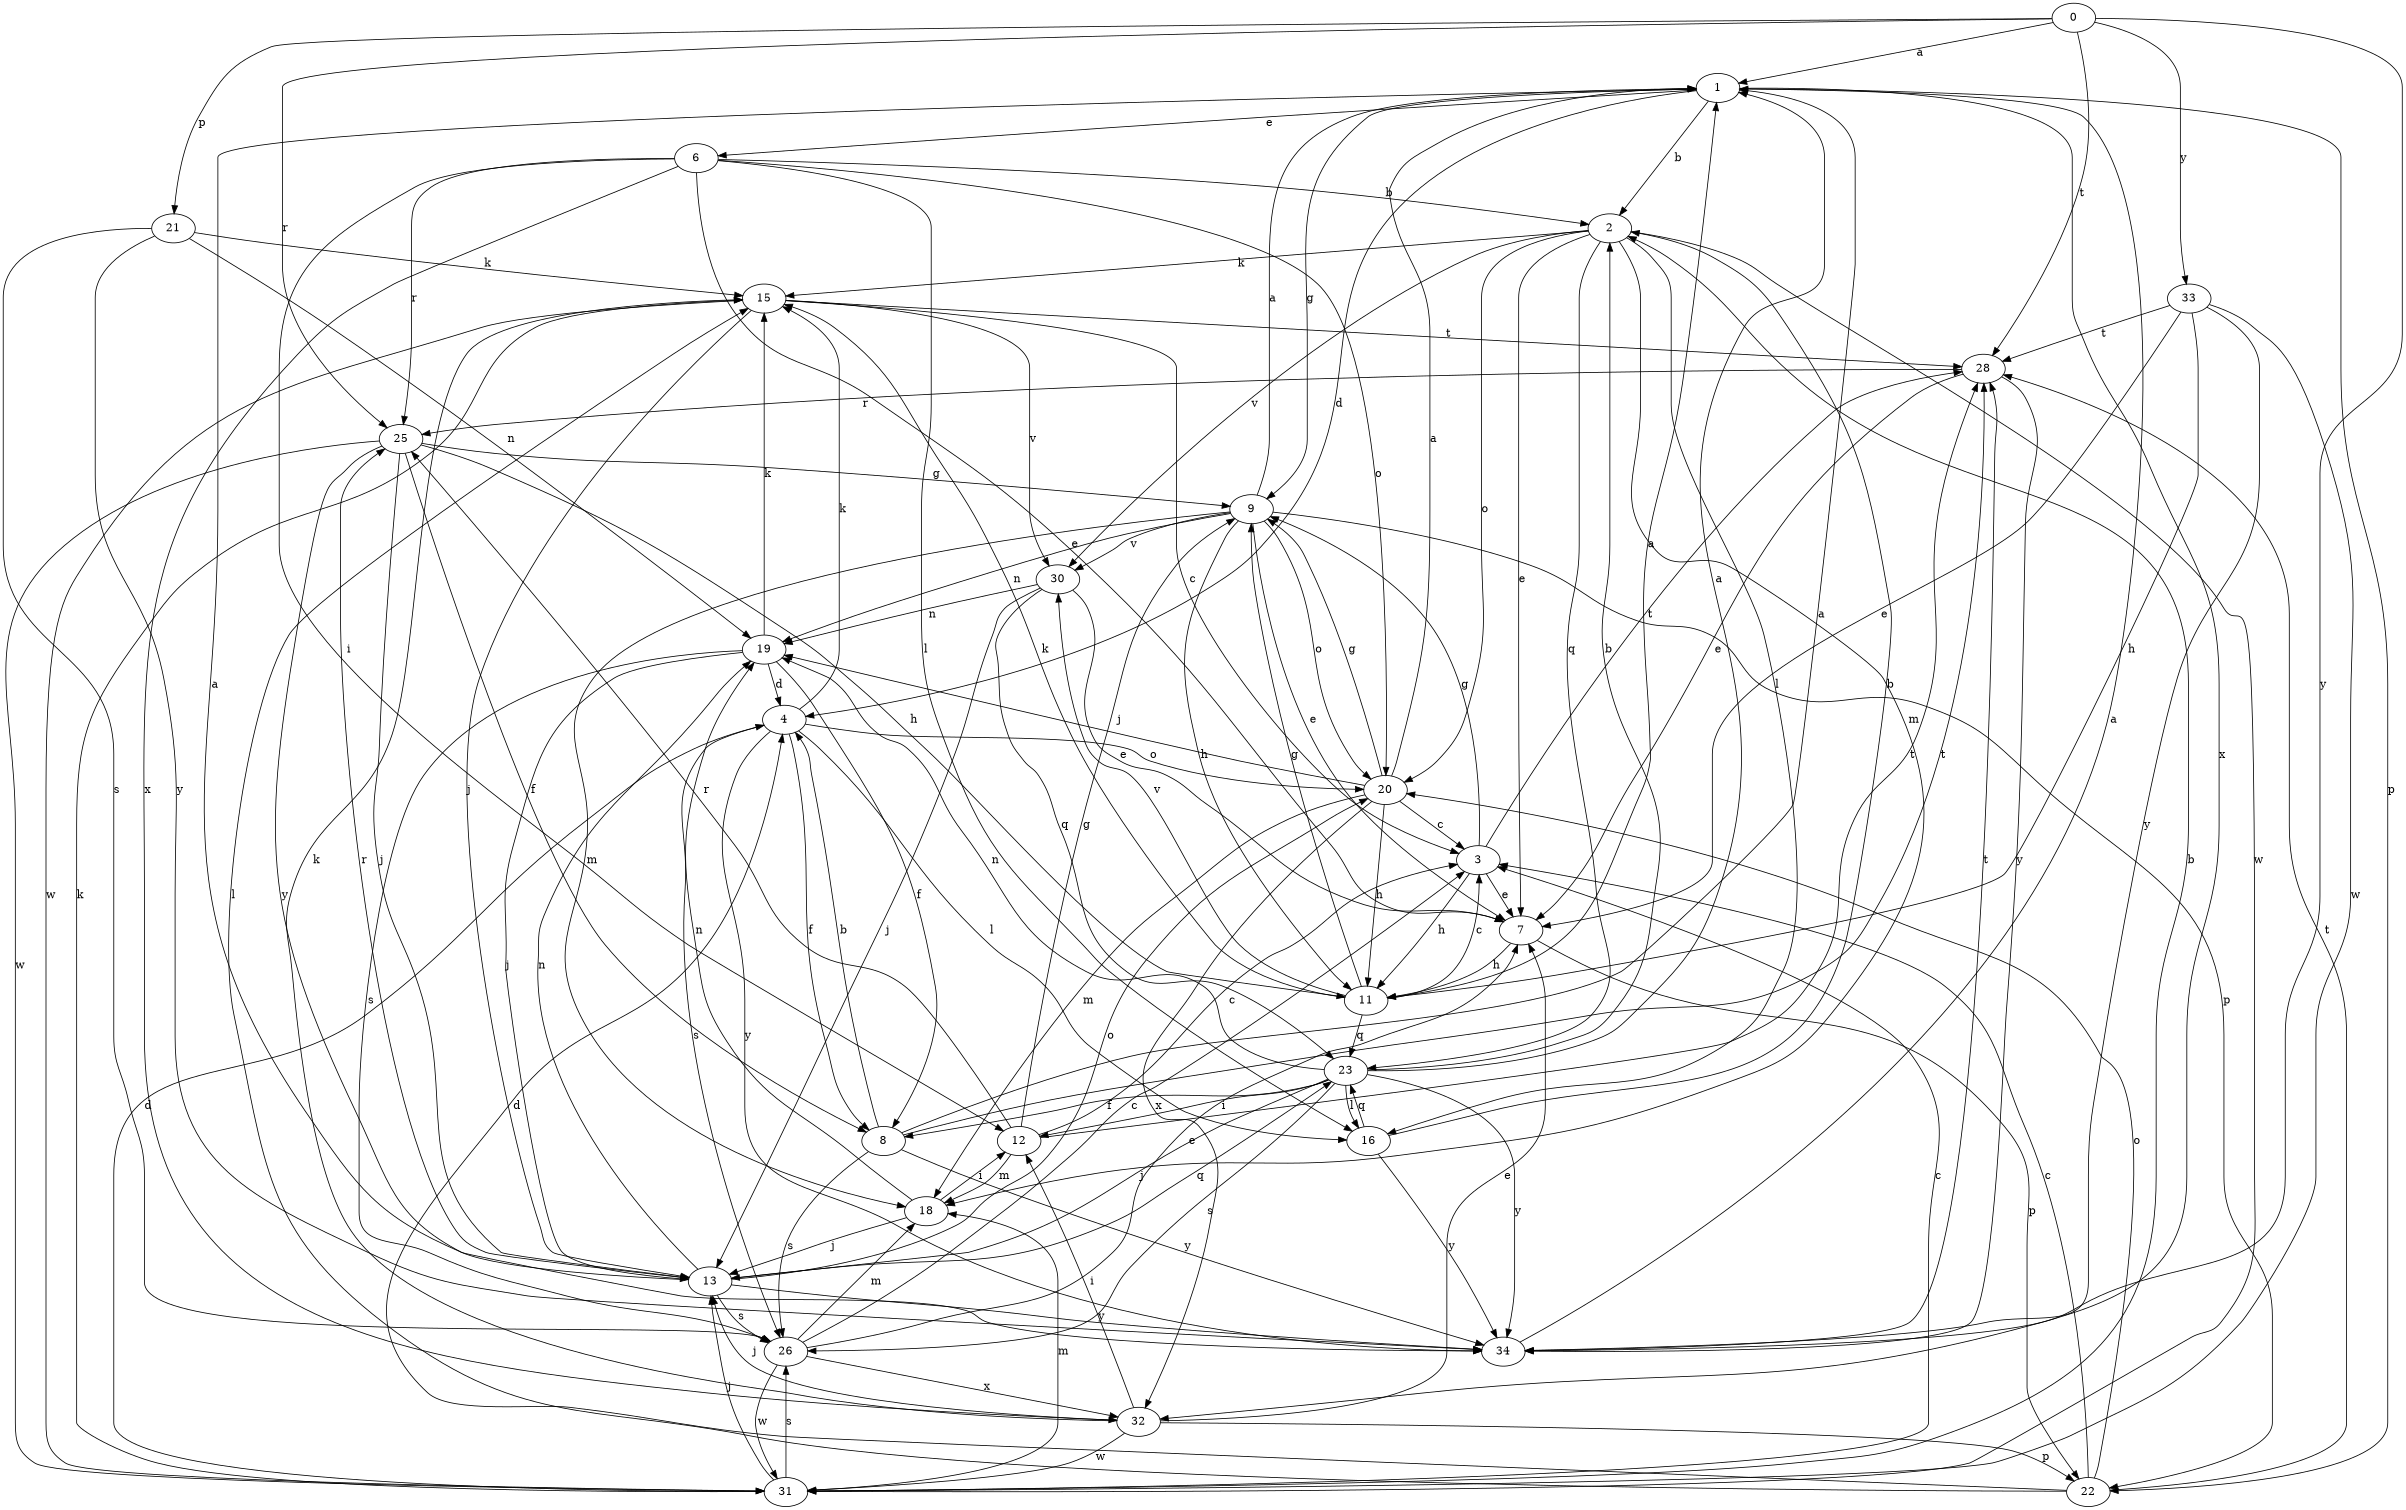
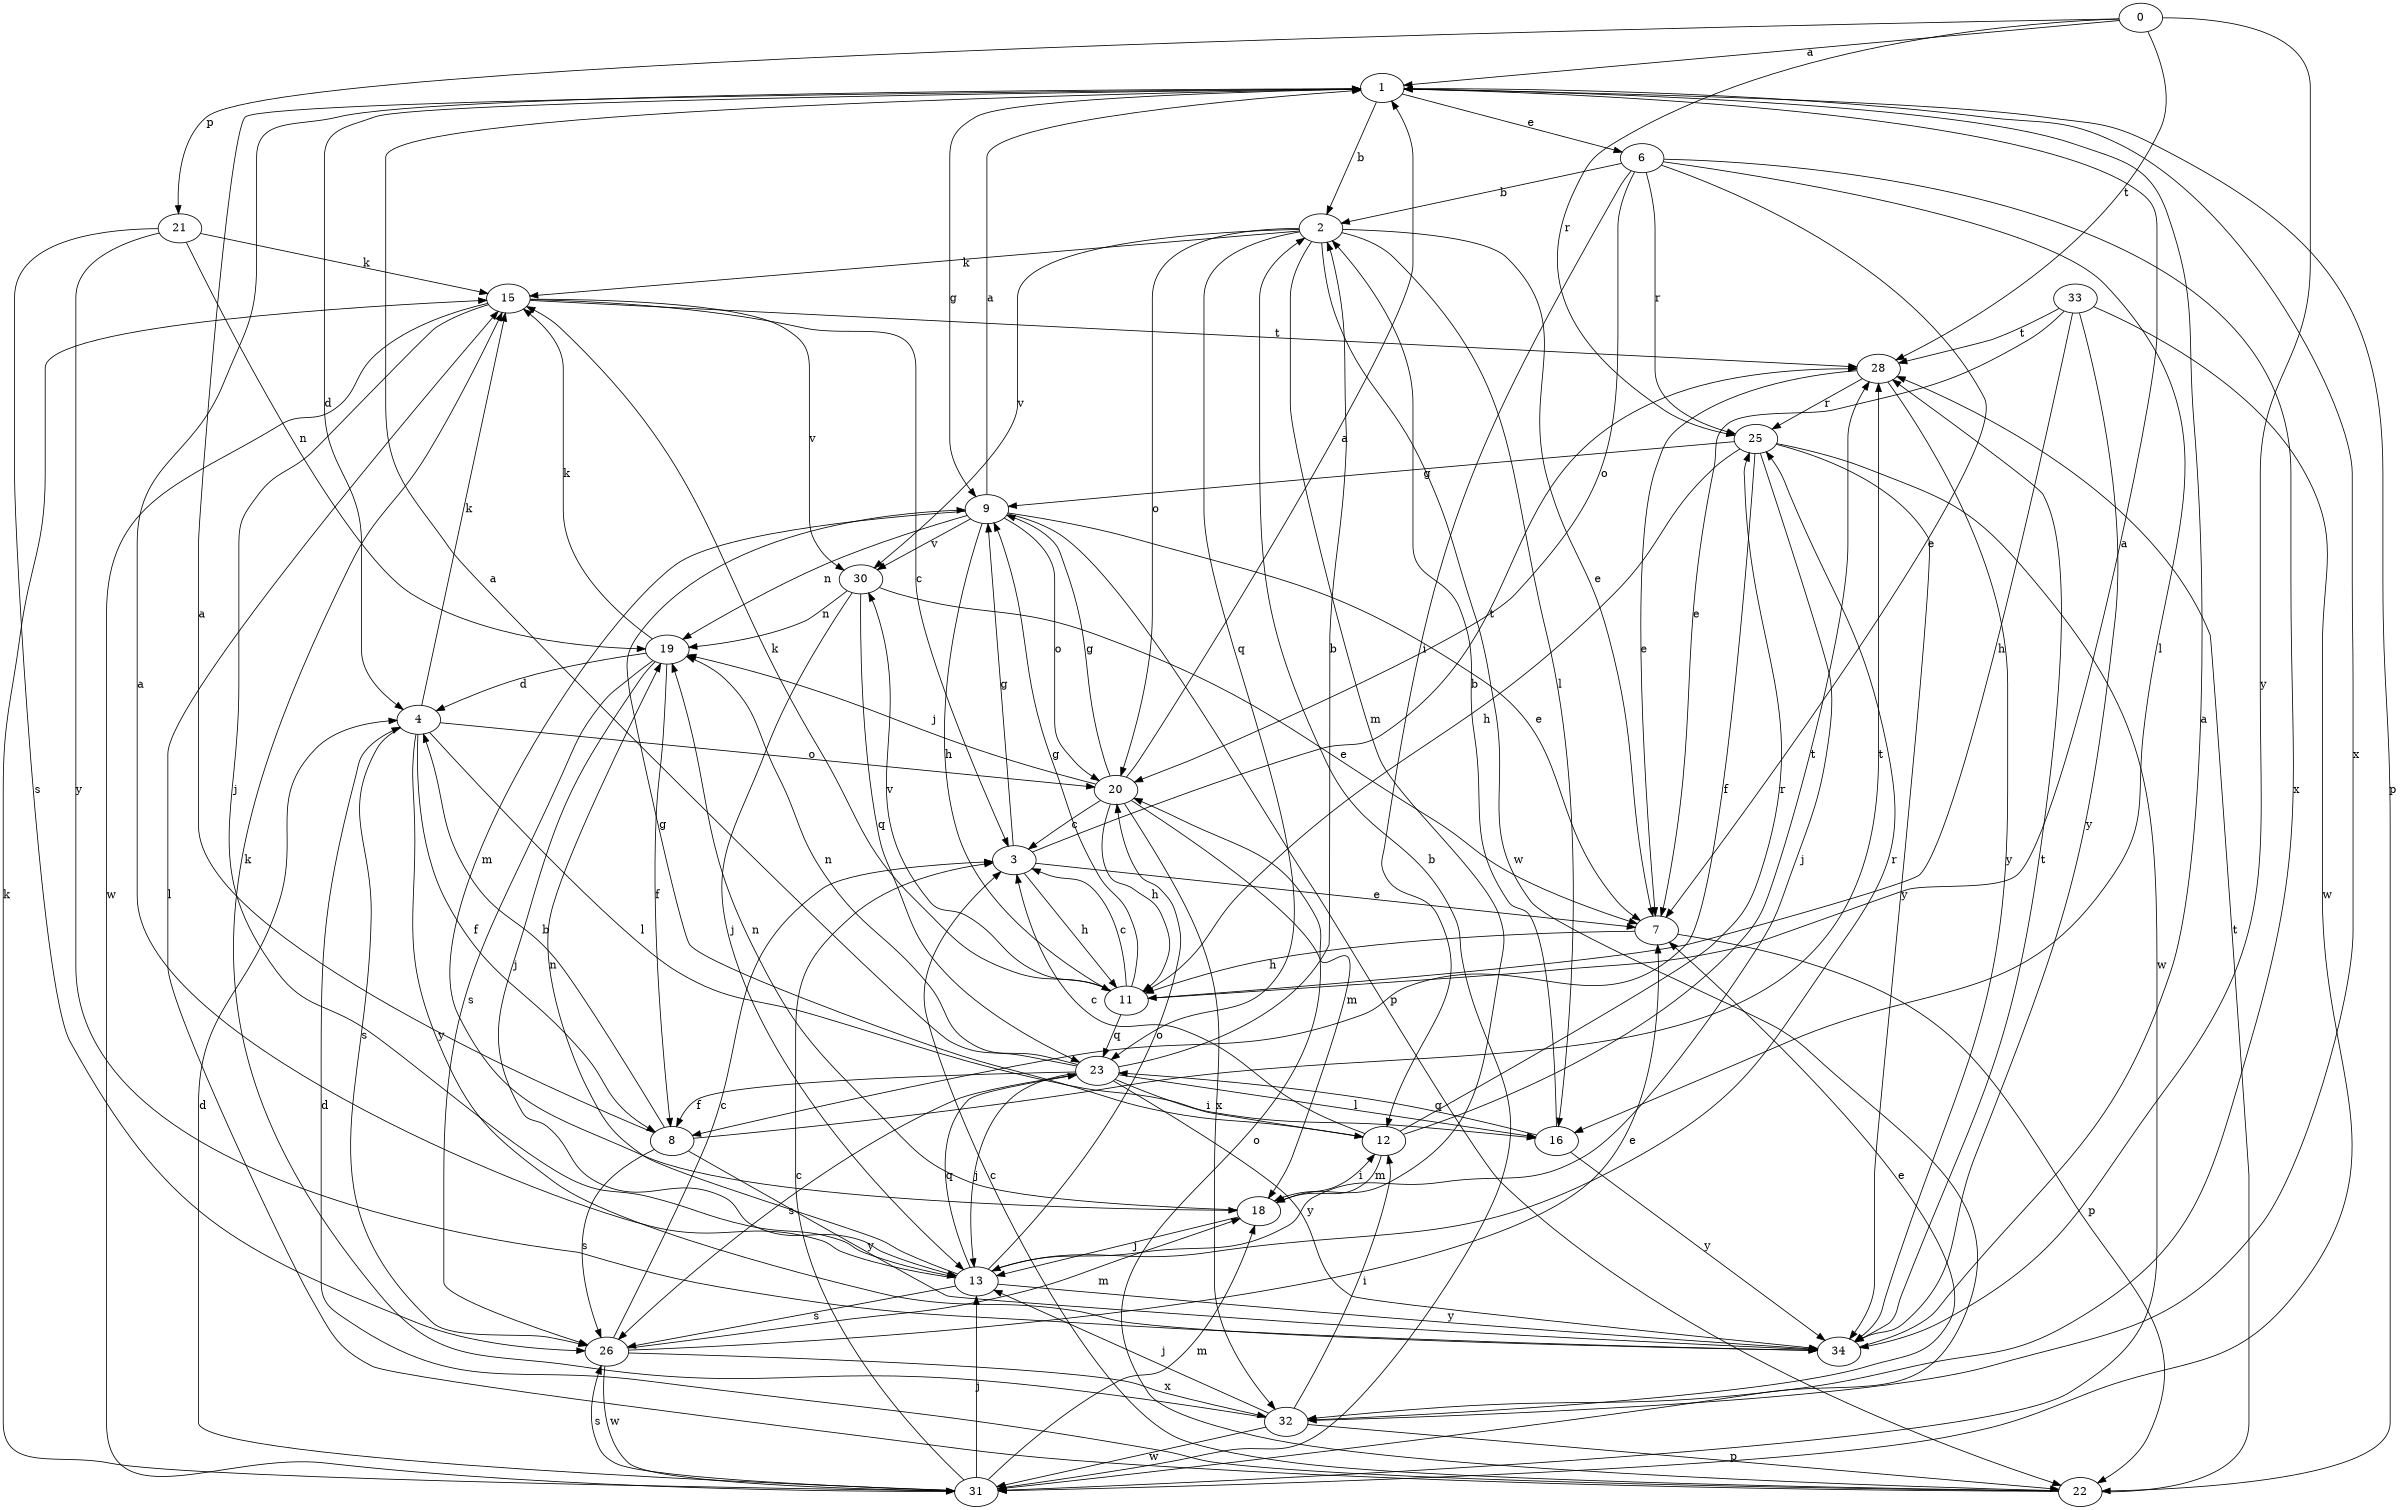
edge "0" -> "33": removed, label "y"
